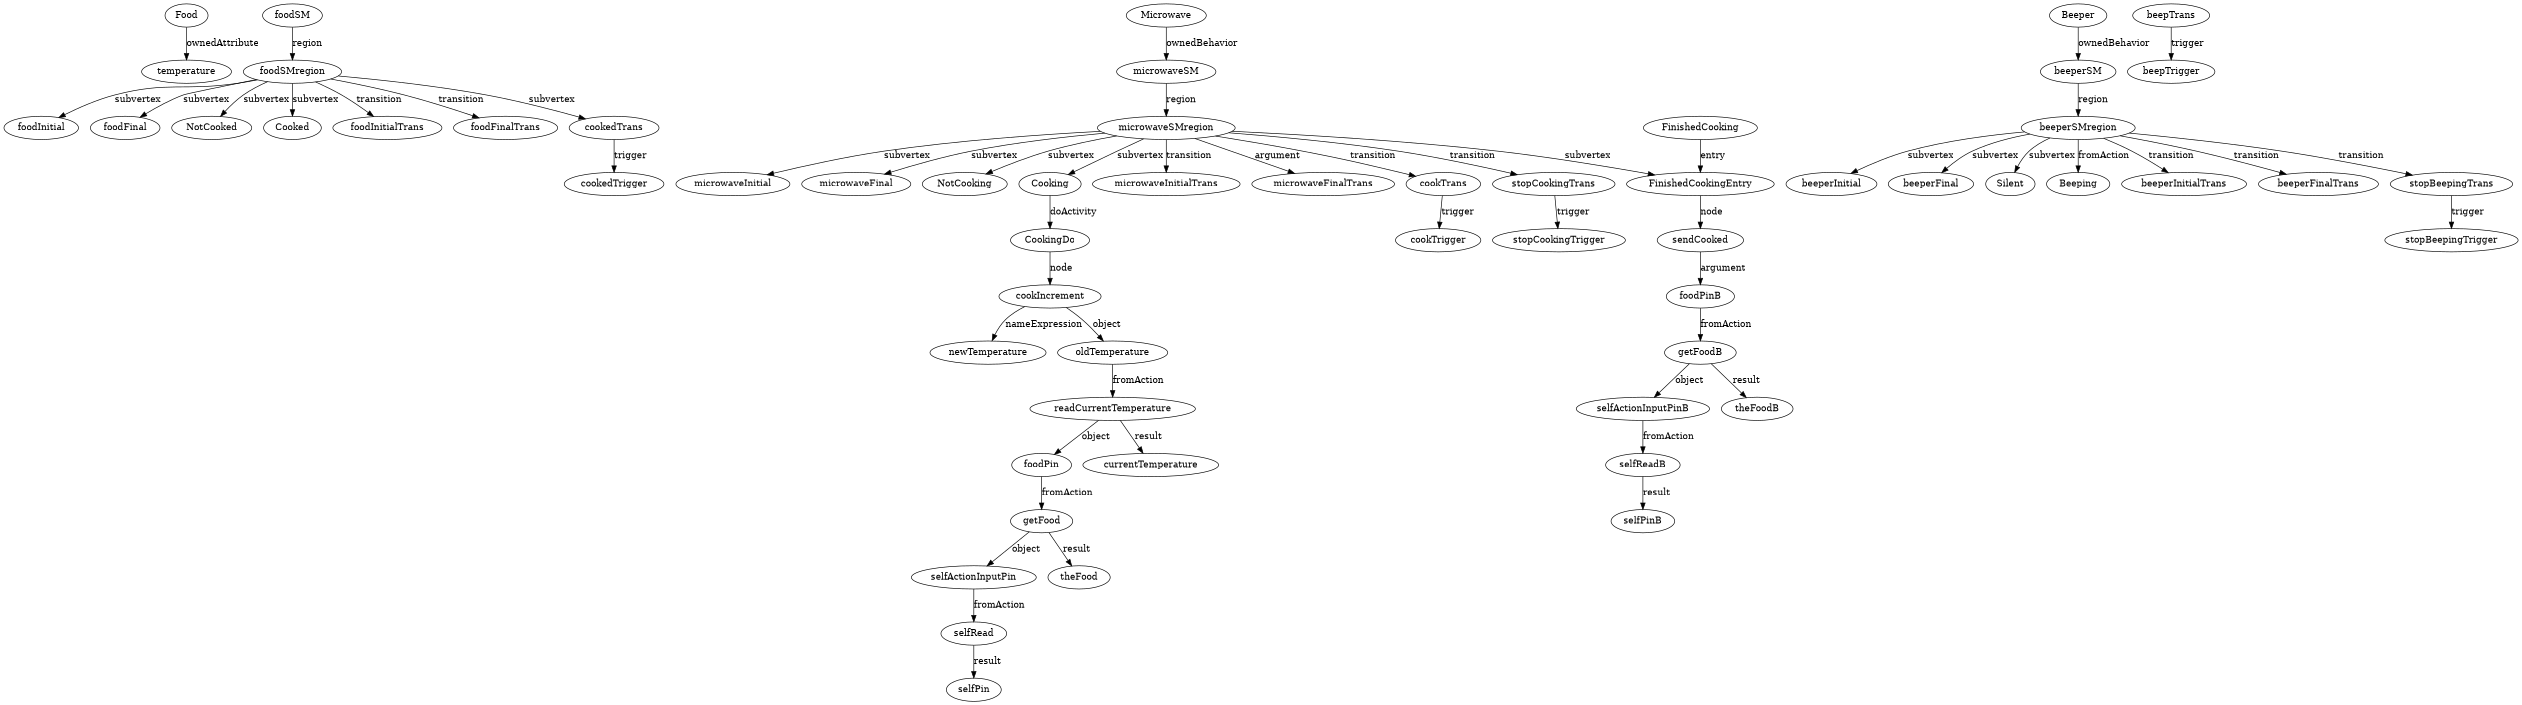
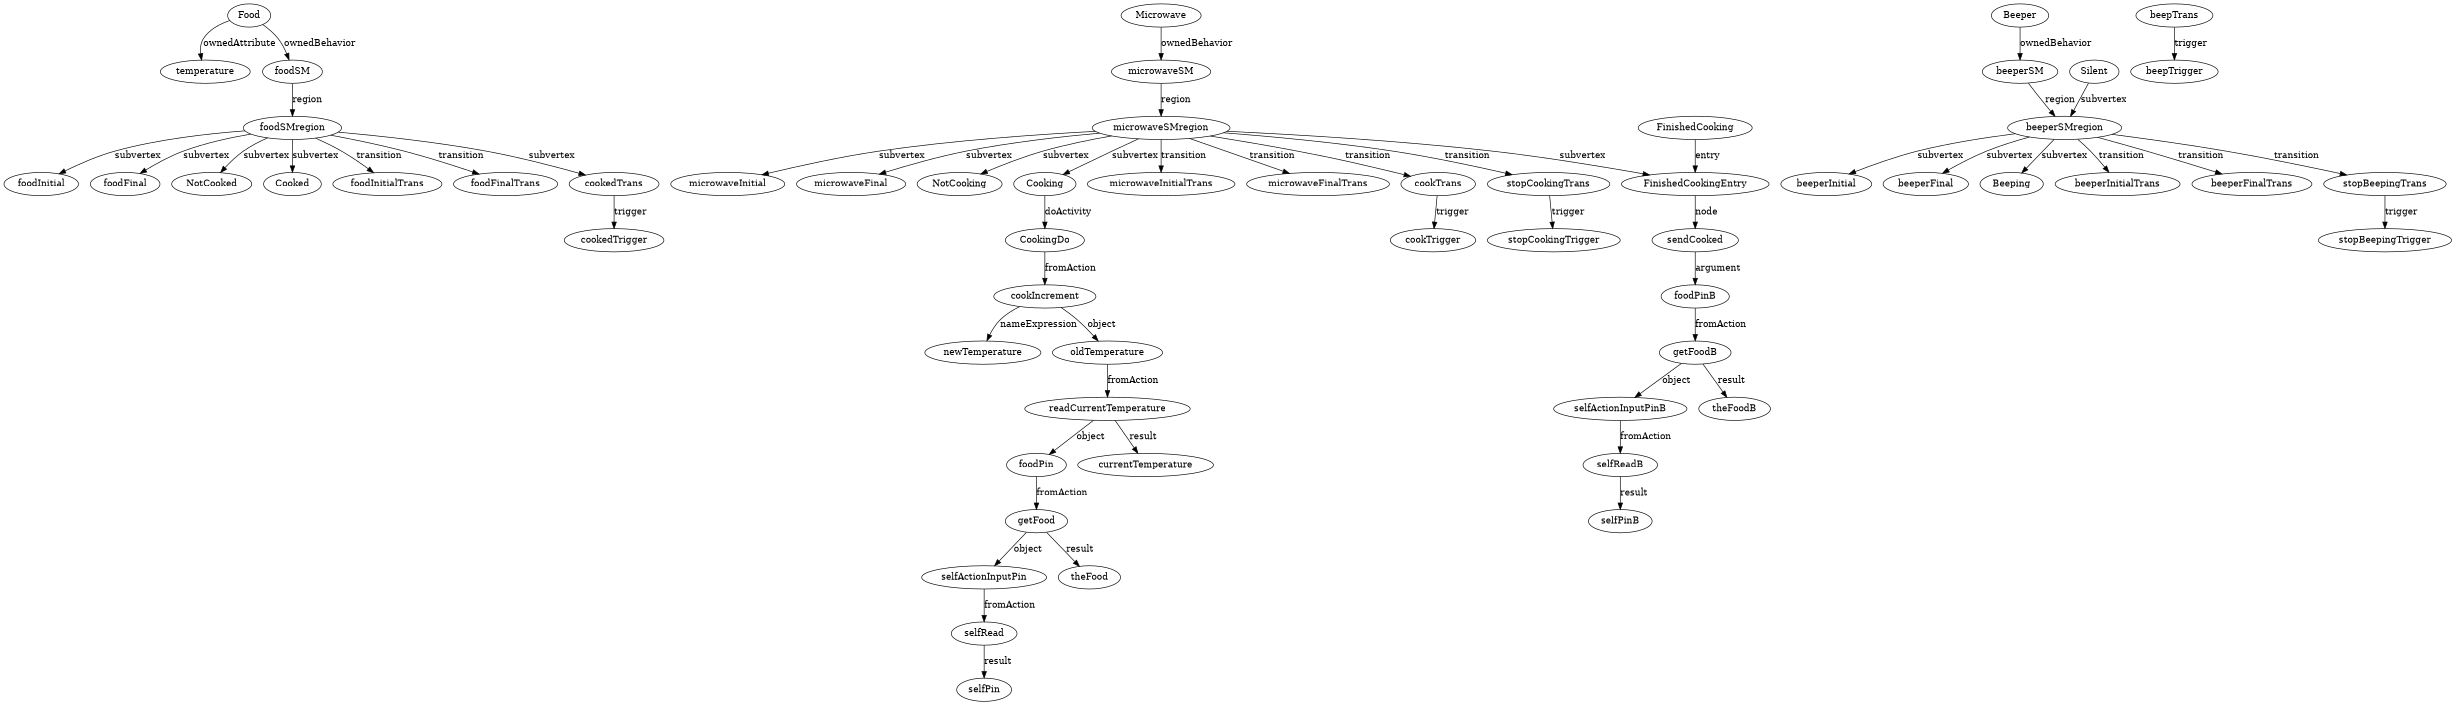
edge "Food" -> "foodSM": added, label "ownedBehavior"
edge "beeperSMregion" -> "Silent": reversed
edge "microwaveSMregion" -> "microwaveFinalTrans": label "argument" -> "transition"
edge "beeperSMregion" -> "Beeping": label "fromAction" -> "subvertex"
edge "CookingDo" -> "cookIncrement": label "node" -> "fromAction"
